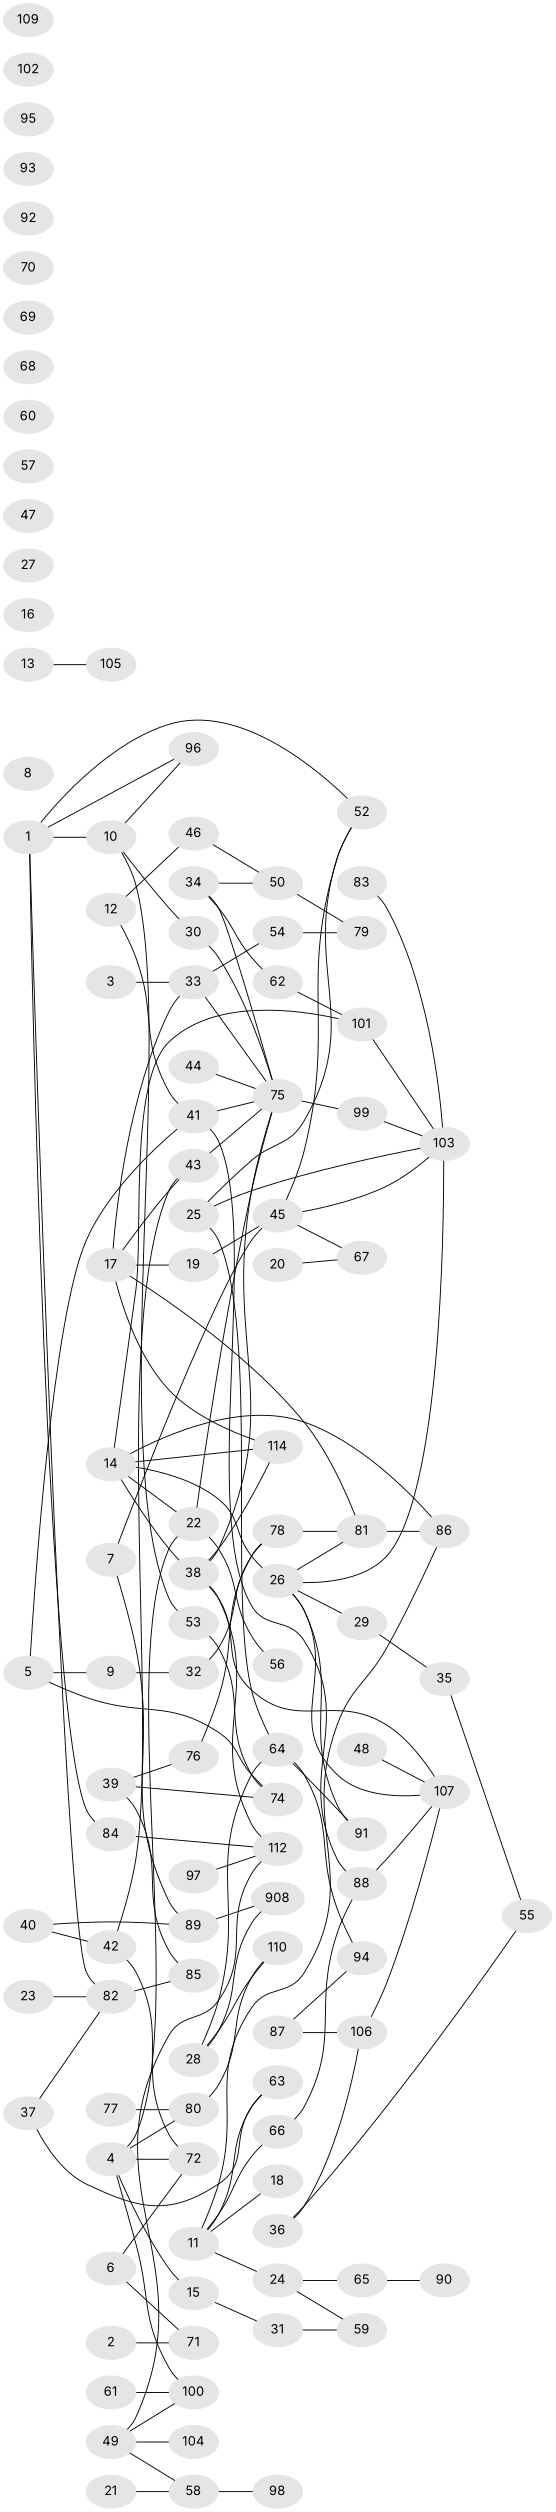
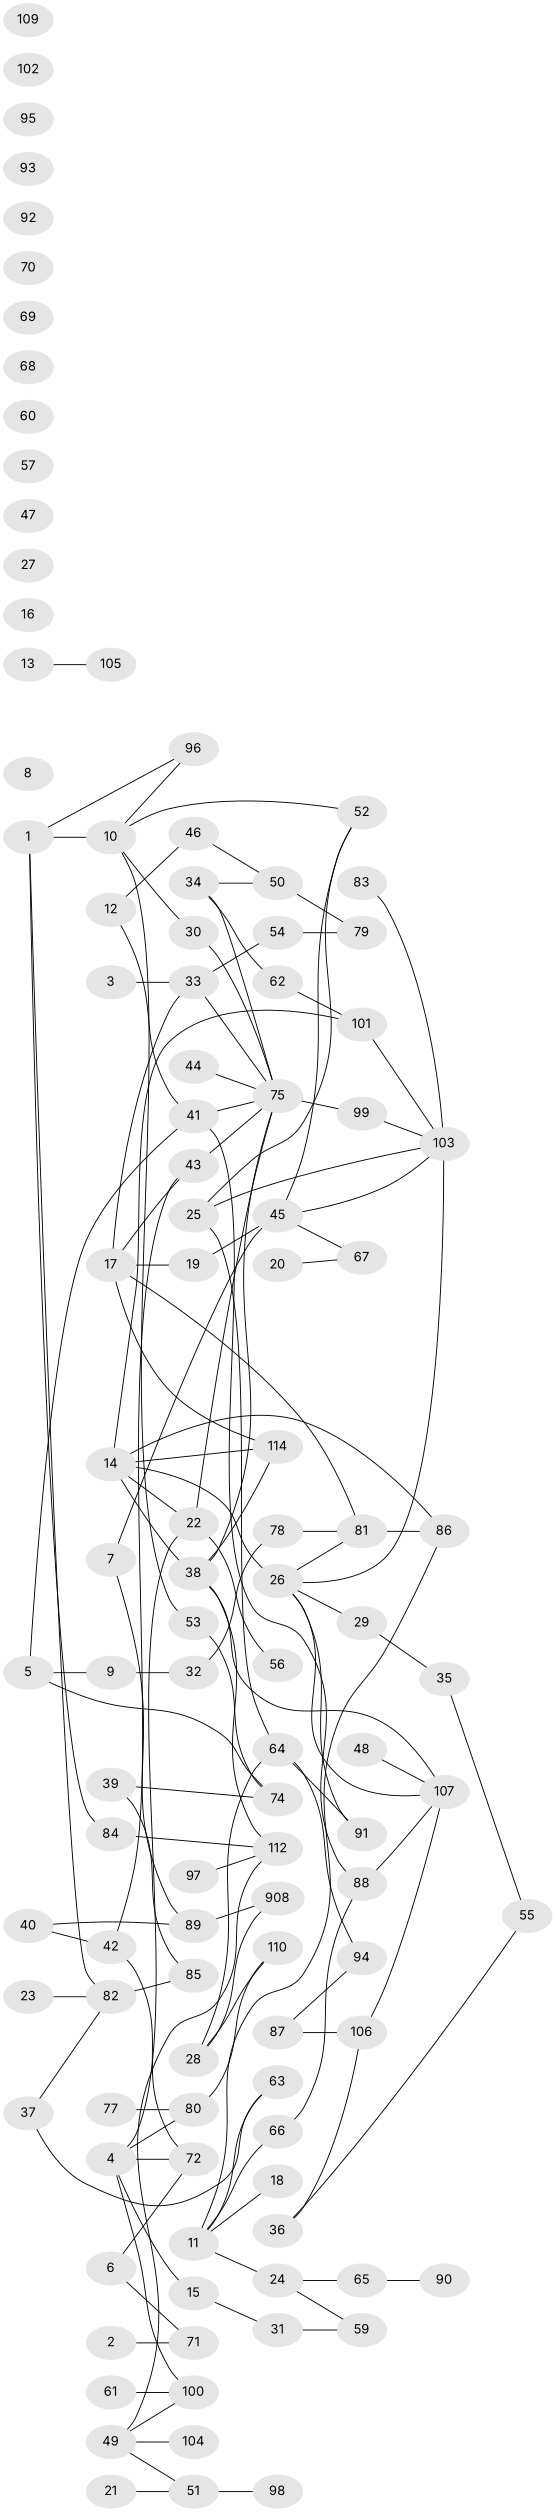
edge "52" -- "1": now "52" -- "10"
node "76": removed
node "58": label "58" -> "51"
